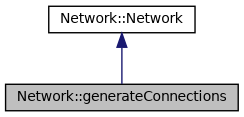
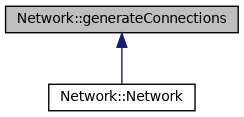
edge "Network::generateConnections" -> "Network::Network": reversed
